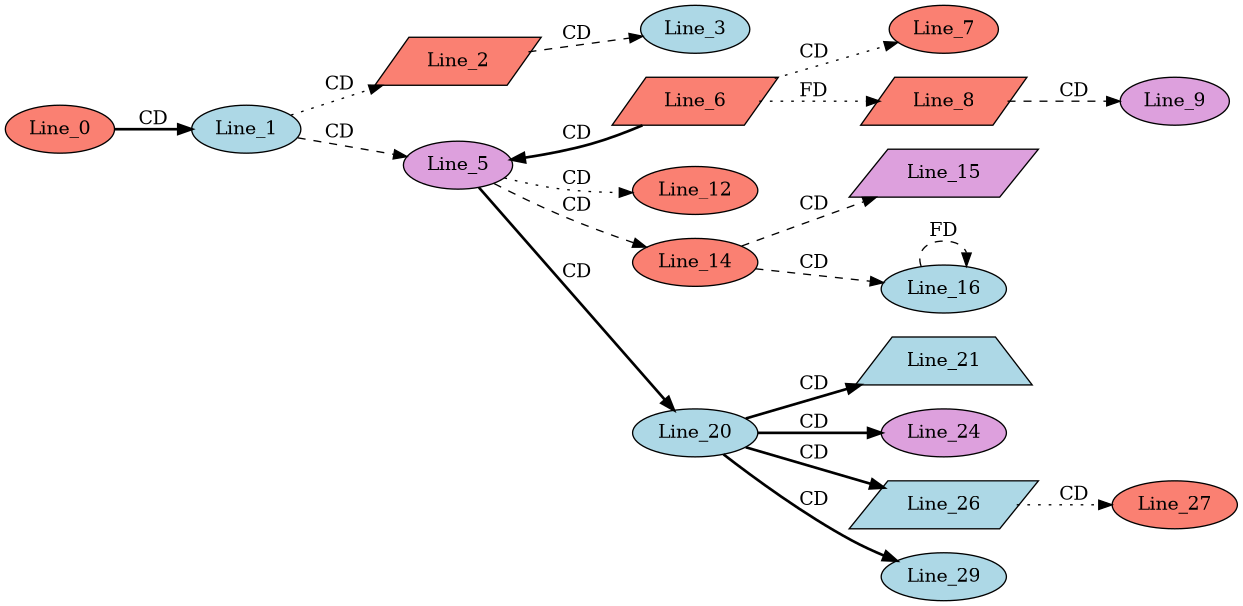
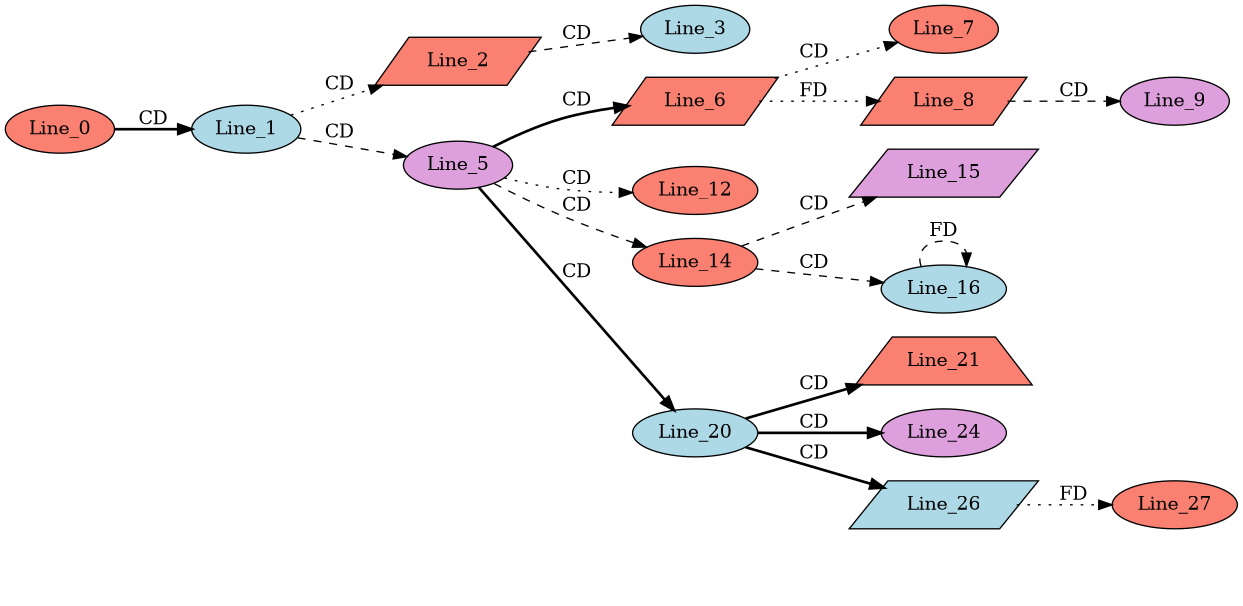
edge "Line_6" -> "Line_5": reversed
node "Line_21": fillcolor lightblue -> salmon
edge "Line_26" -> "Line_27": label "CD" -> "FD"
node "Line_29": removed
